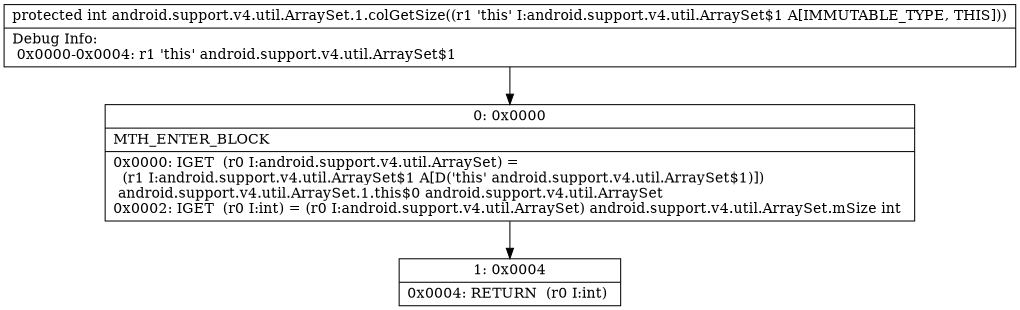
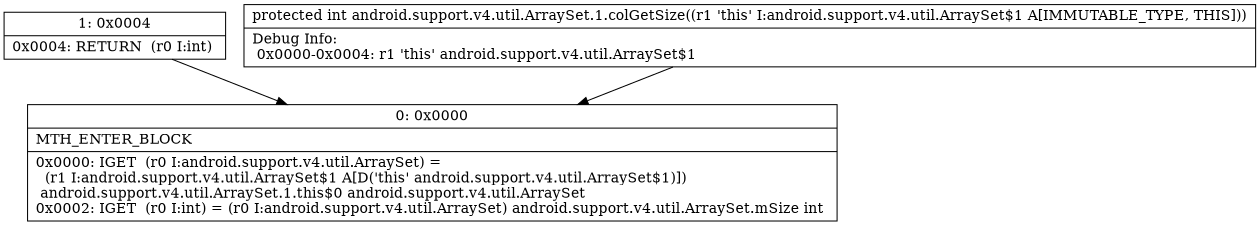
edge "0: 0x0000" -> "1: 0x0004": reversed
